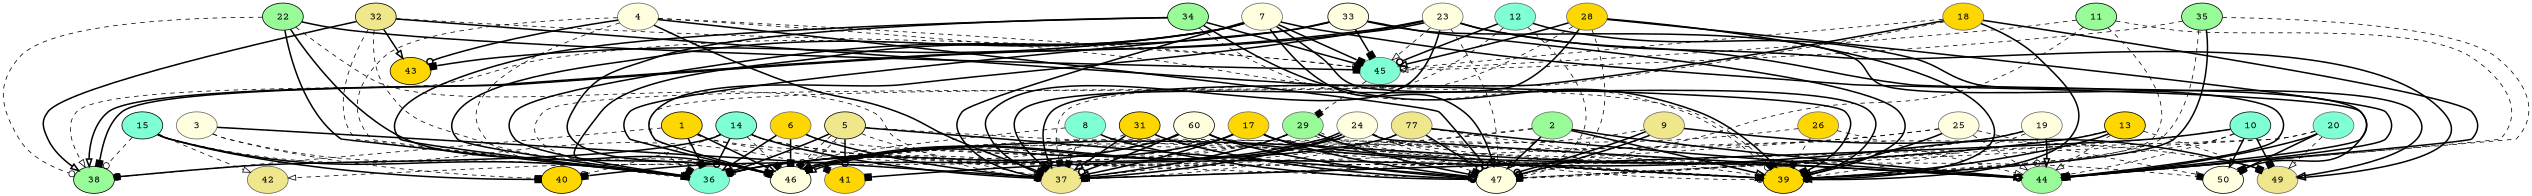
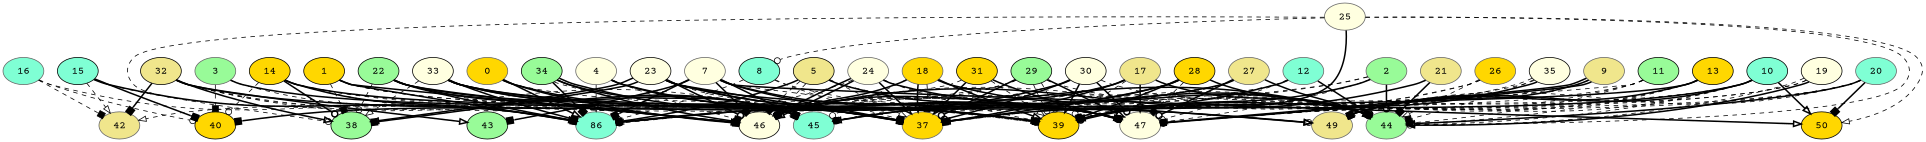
node "23": color gray40 -> black
node "28": color gray40 -> black
node "35": fillcolor palegreen -> lightyellow
edge "4" -> "43": removed
edge "4" -> "45": arrowhead onormal -> box
node "16": added
node "43": fillcolor gold -> palegreen
node "21": added
edge "23" -> "47": style dashed -> bold
edge "7" -> "39": style bold -> dashed
edge "32" -> "42": added
edge "45" -> "29": reversed
edge "18" -> "46": added
edge "22" -> "47": added
node "3": fillcolor lightyellow -> palegreen
node "14": fillcolor aquamarine -> gold
node "6": label "6" -> "0"
node "8": color gray40 -> black
node "60": label "60" -> "30"
node "17": fillcolor gold -> khaki
node "29": color gray40 -> black
node "77": label "77" -> "27"
node "19": color gray40 -> black
edge "13" -> "49": style dashed -> bold
edge "2" -> "47": style bold -> dashed
edge "24" -> "44": arrowhead odot -> onormal
edge "13" -> "39": style bold -> dashed
edge "25" -> "37": now "25" -> "8"
edge "24" -> "50": removed
edge "8" -> "47": style bold -> dashed
node "36": label "36" -> "86"
node "41": removed
node "37": fillcolor khaki -> gold
node "47": color black -> gray40
node "50": fillcolor lightyellow -> gold
